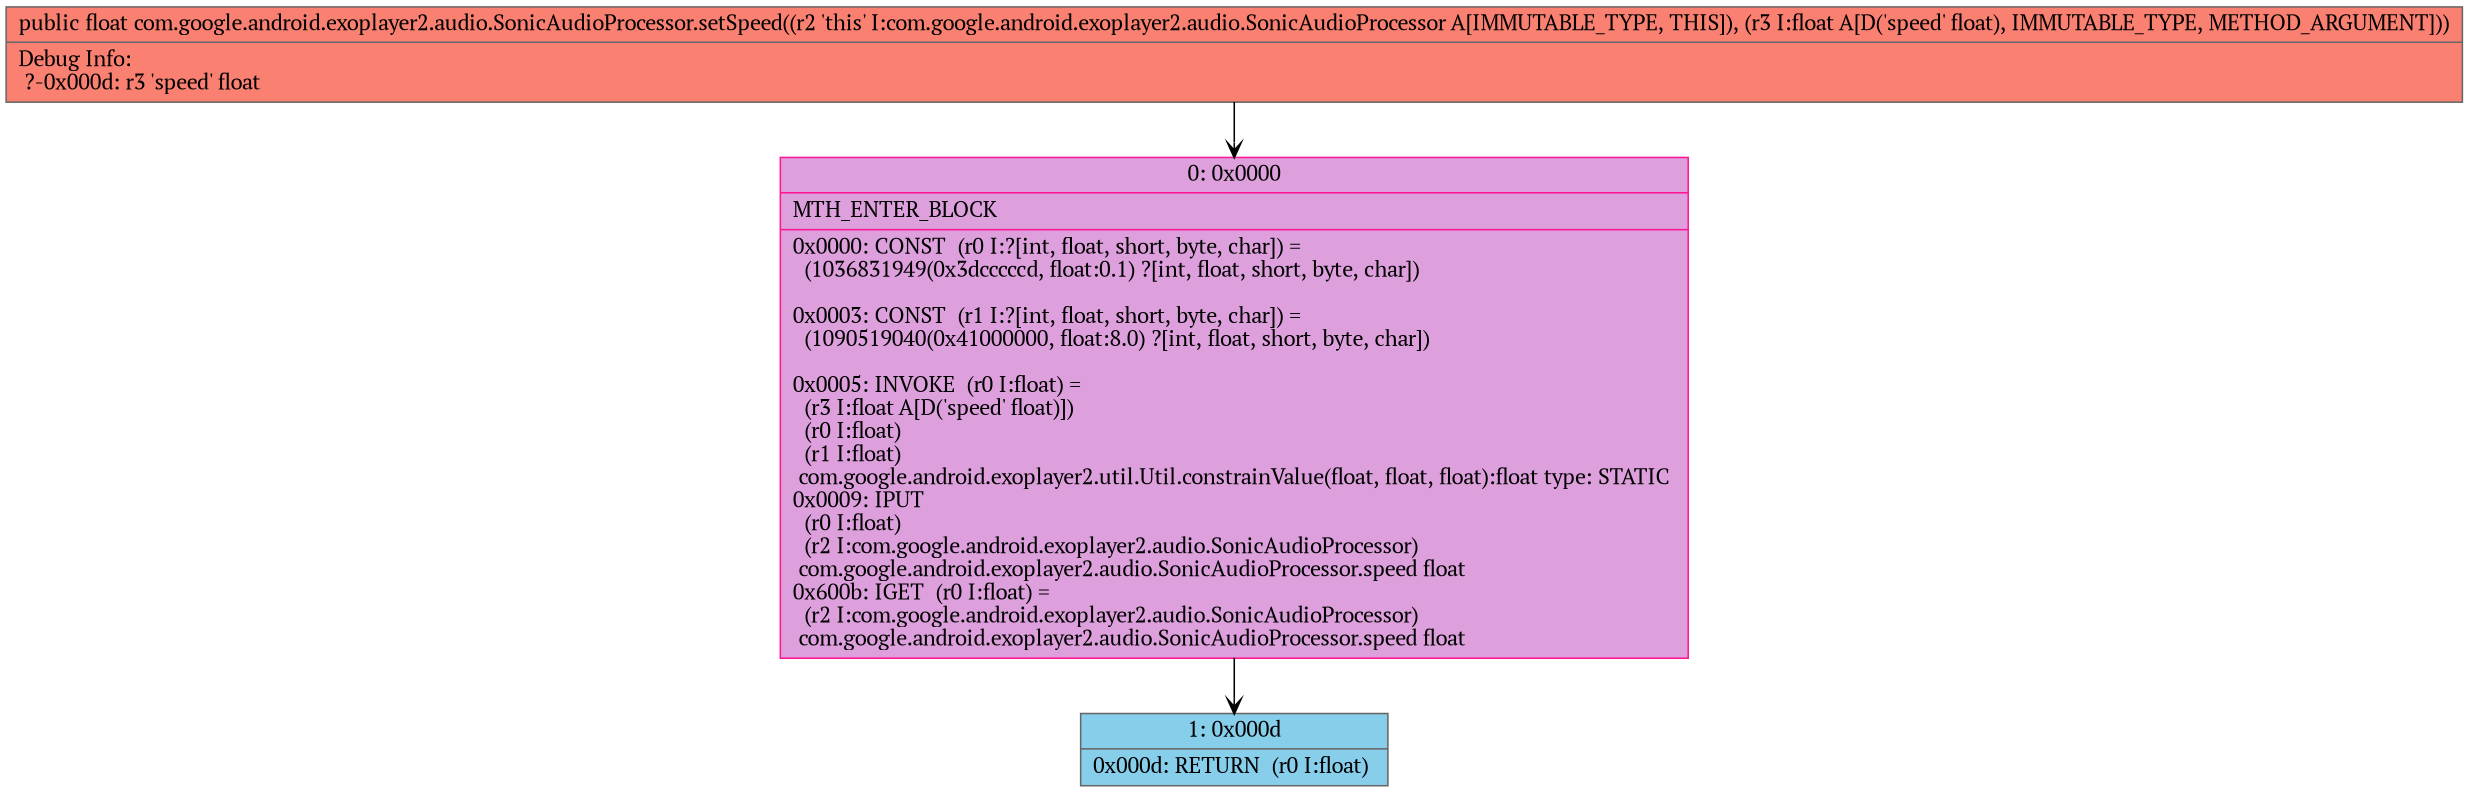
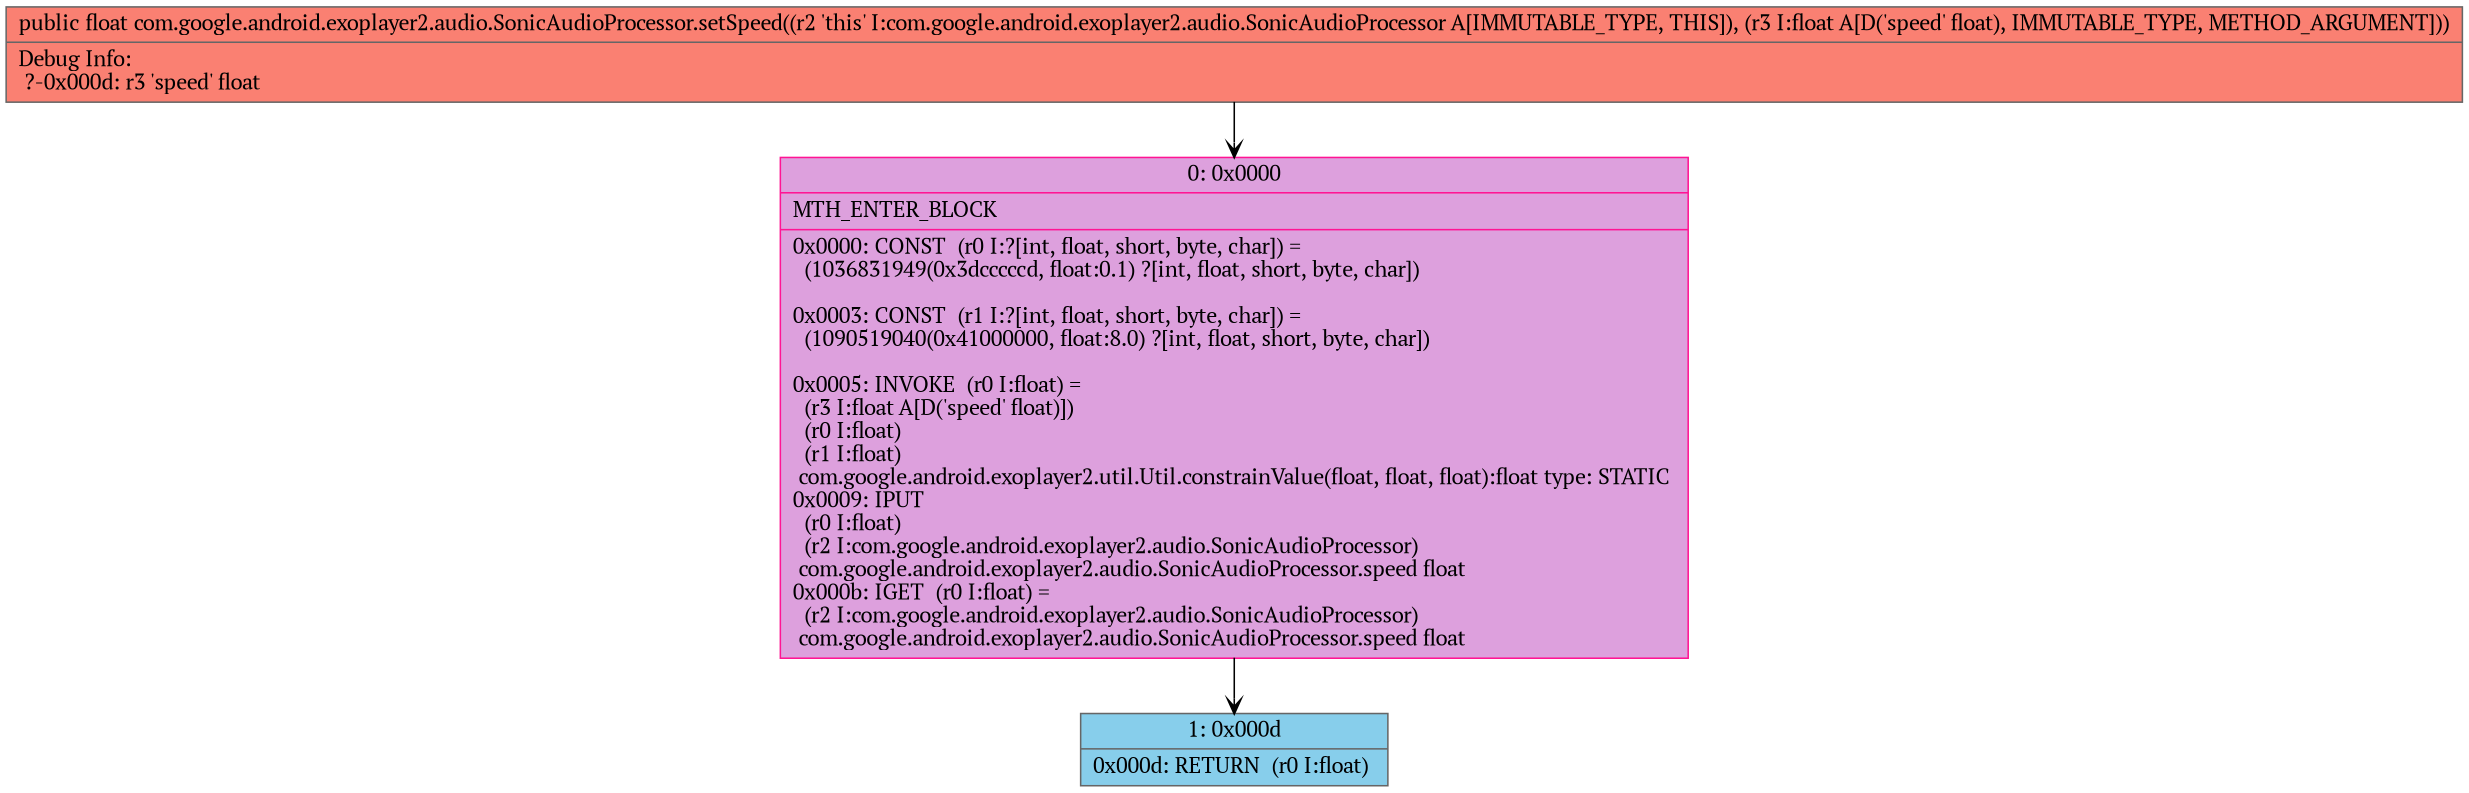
node "0: 0x0000": text "0x600b: IGET  (r0 I:float) =" -> "0x000b: IGET  (r0 I:float) ="
